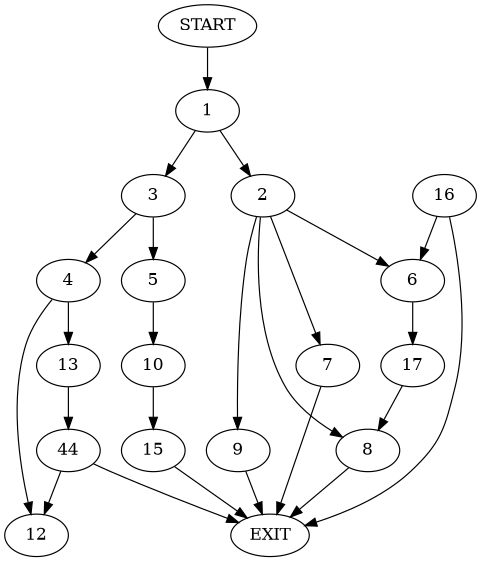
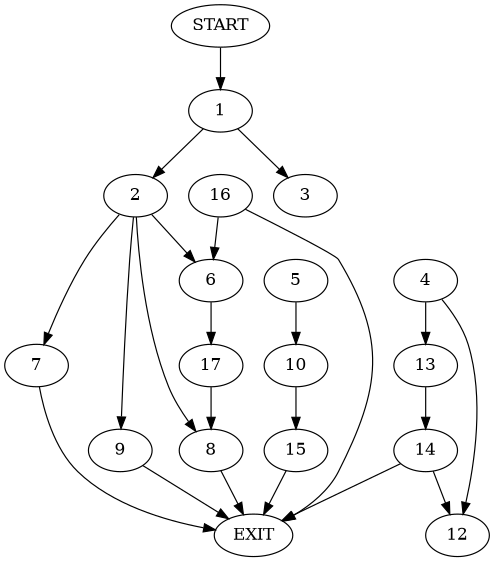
edge "3" -> "5": removed
edge "3" -> "4": removed
node "44": label "44" -> "14"
